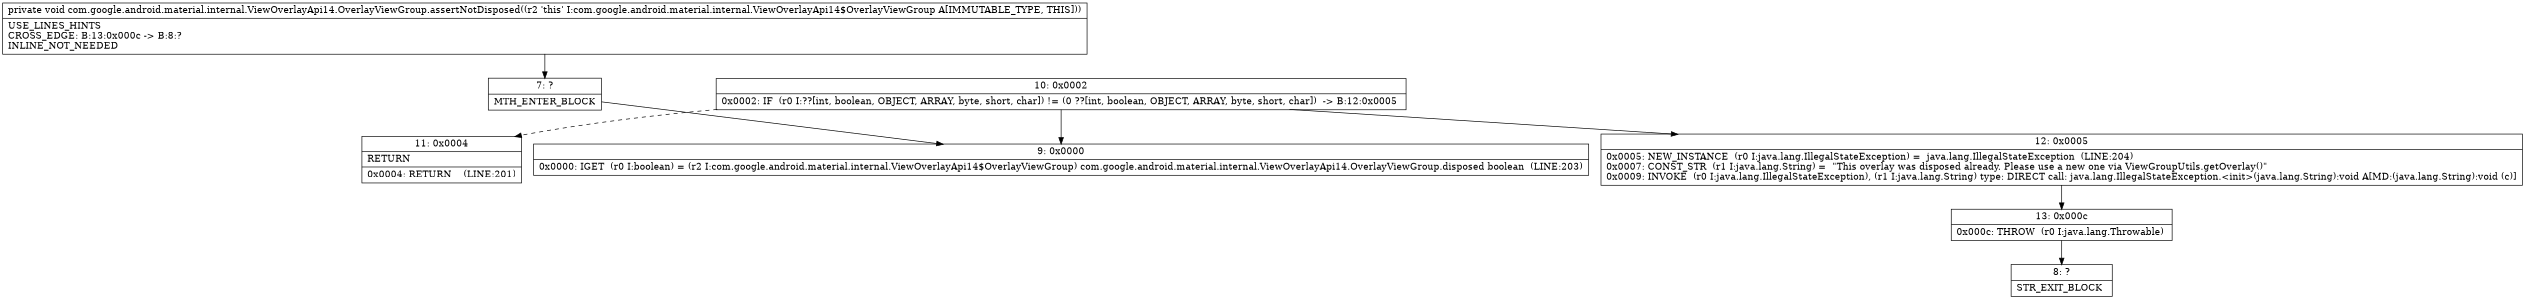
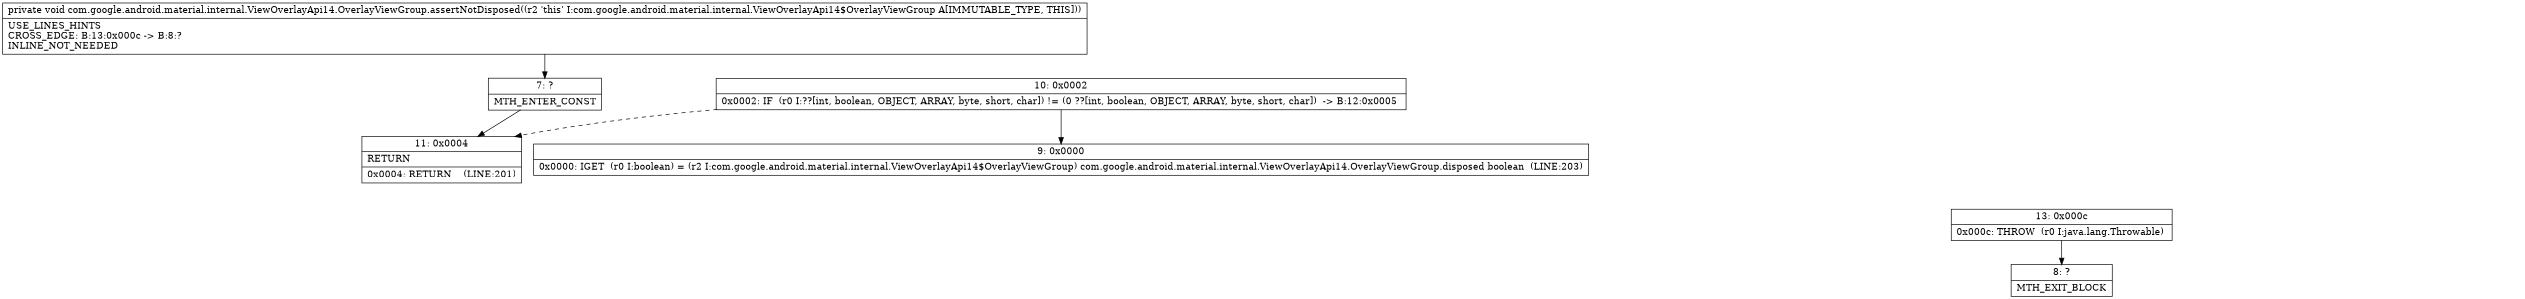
node "7: ?": text "MTH_ENTER_BLOCK" -> "MTH_ENTER_CONST"
edge "7: ?" -> "9: 0x0000": now "7: ?" -> "11: 0x0004"
node "12: 0x0005": removed
node "8: ?": text "STR_EXIT_BLOCK" -> "MTH_EXIT_BLOCK"
